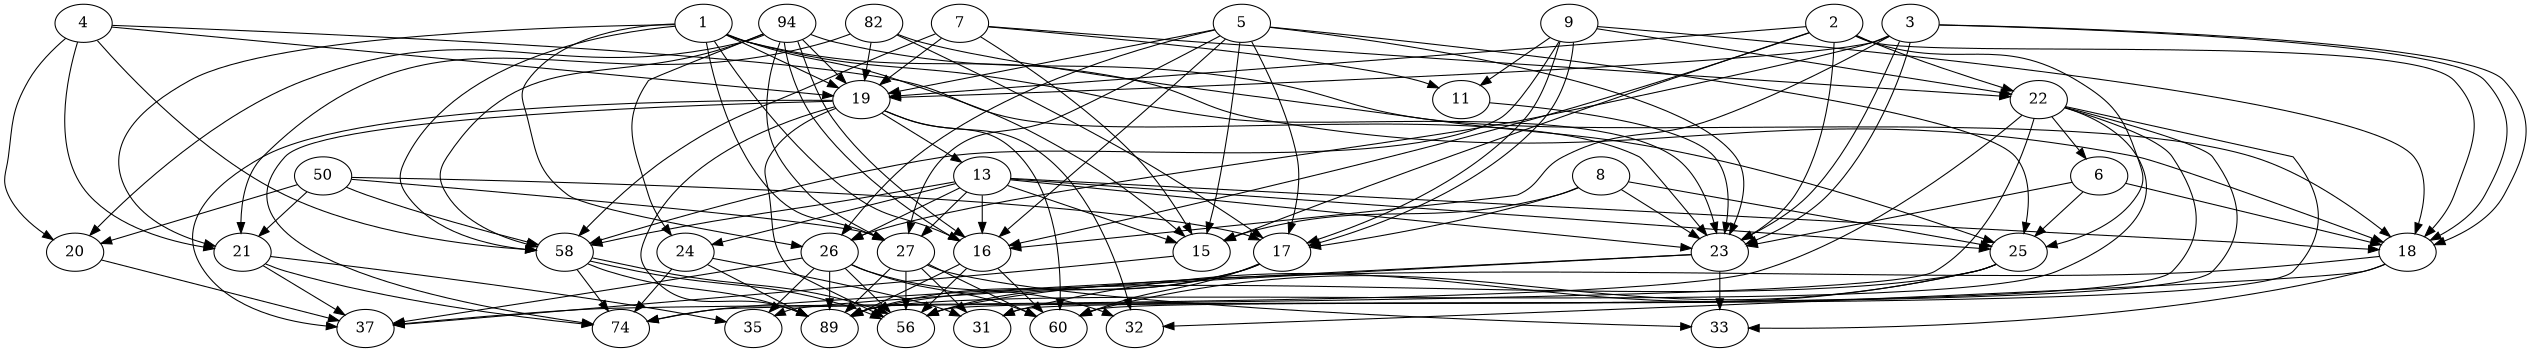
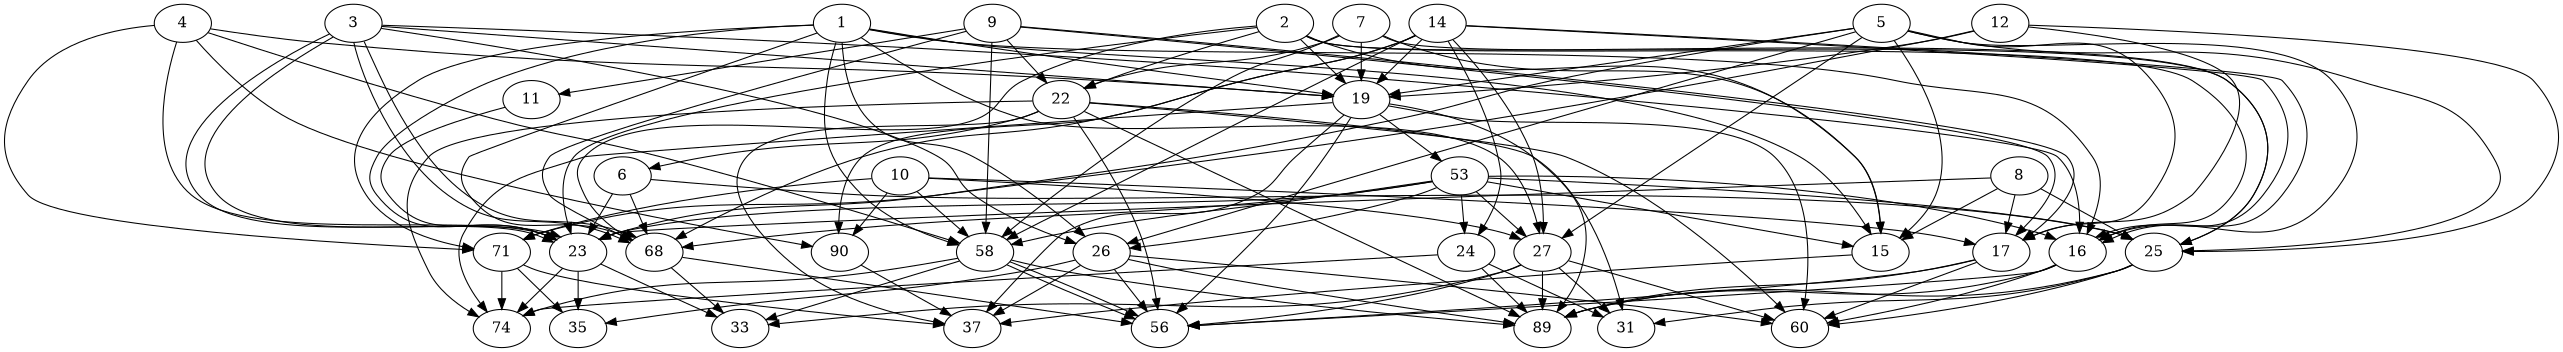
node "94": label "94" -> "14"
node "82": label "82" -> "12"
edge "7" -> "11": now "7" -> "25"
node "50": label "50" -> "10"
node "13": label "13" -> "53"
node "20": label "20" -> "90"
node "21": label "21" -> "71"
node "18": label "18" -> "68"
edge "58" -> "33": added
node "32": removed
